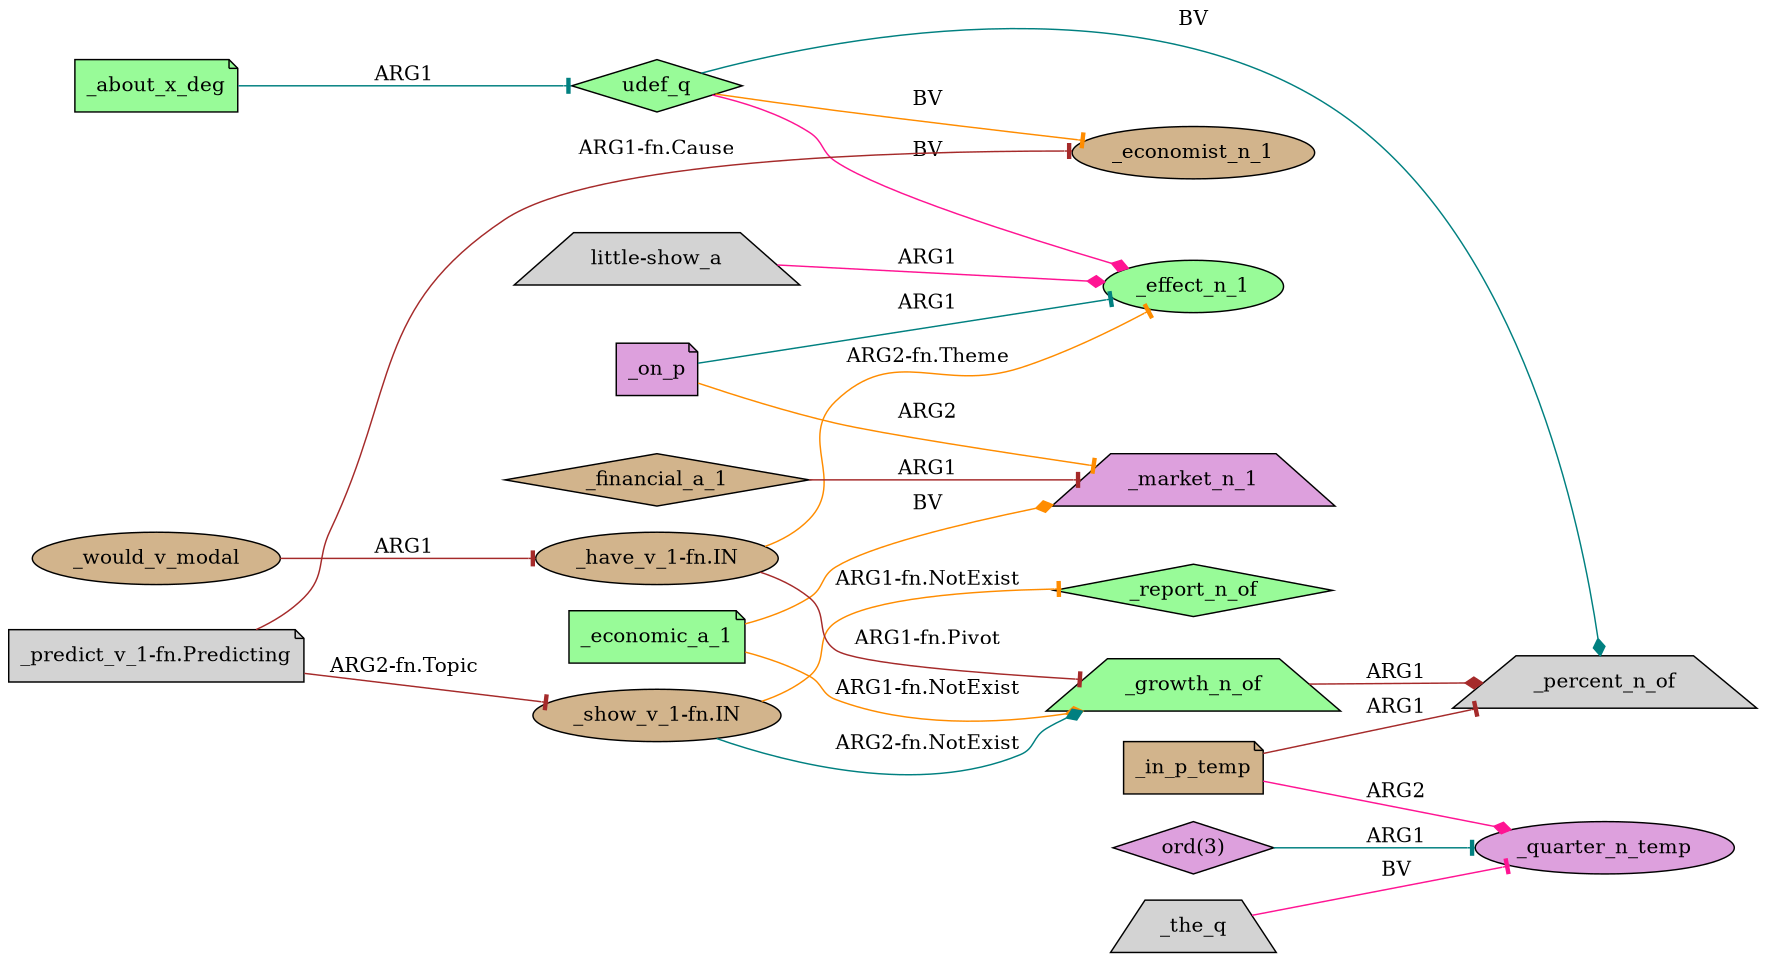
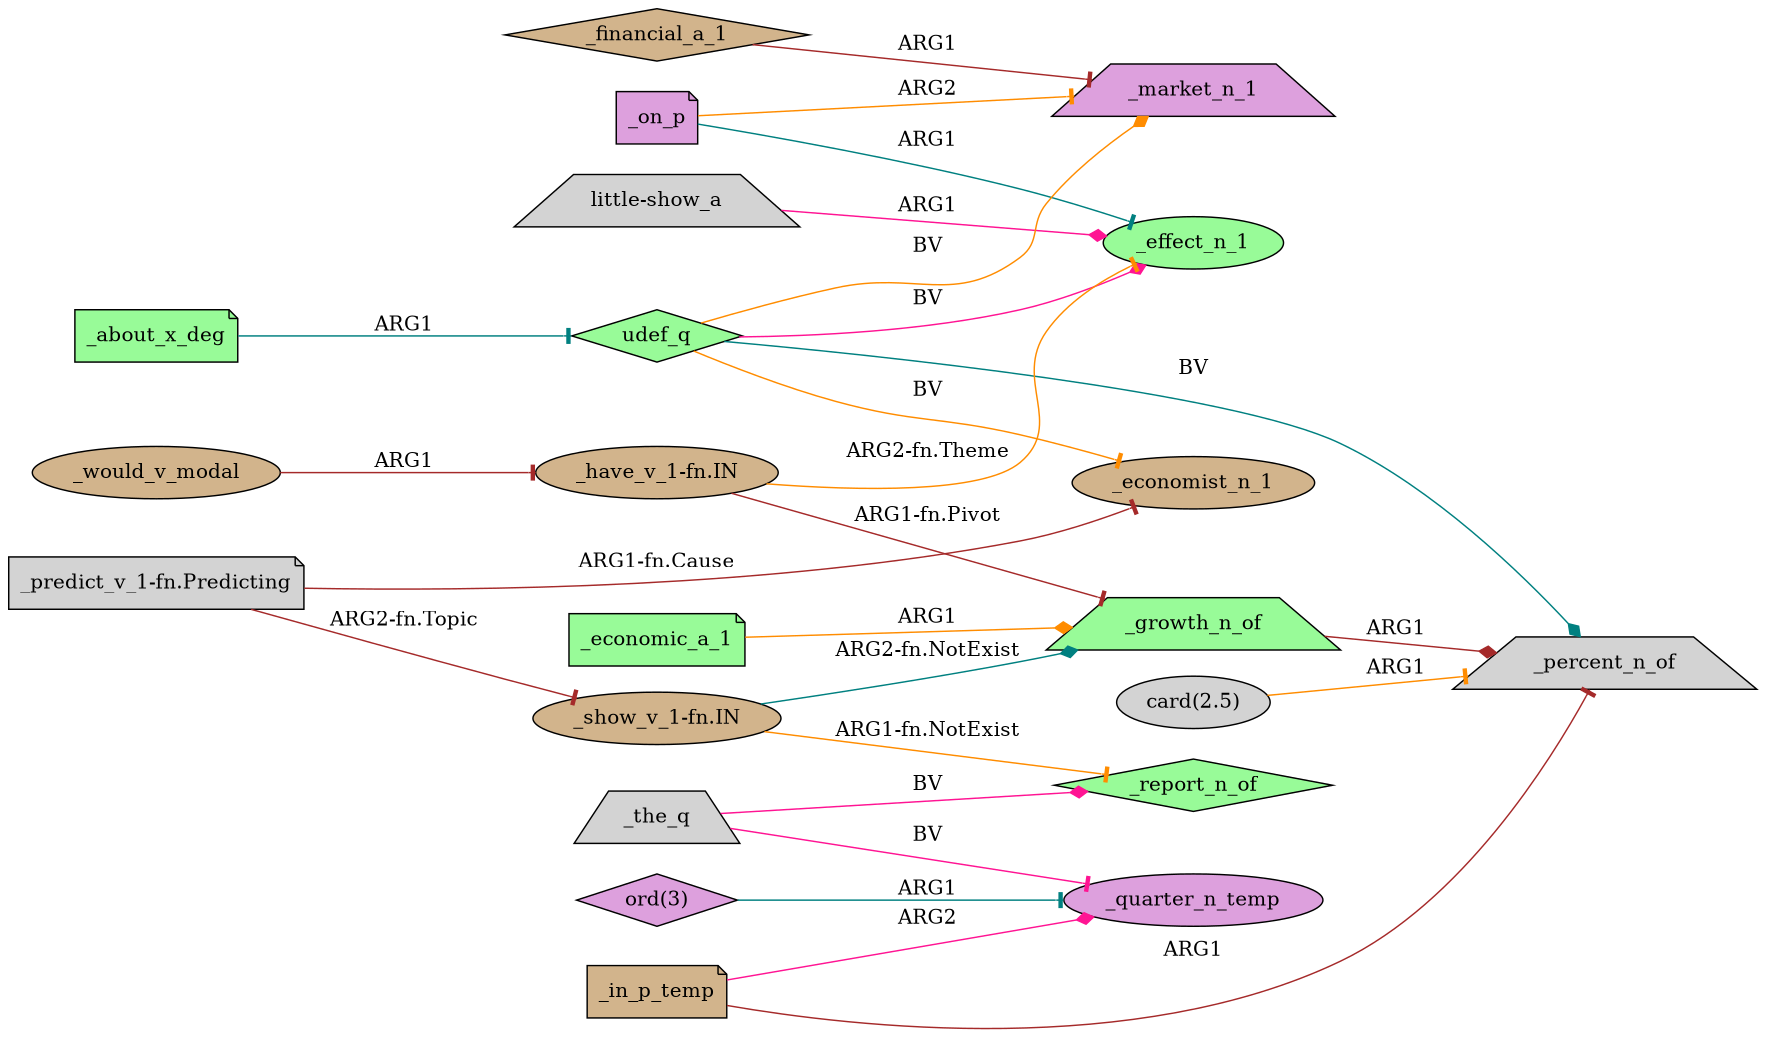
edge "_economic_a_1" -> "_market_n_1": now "udef_q" -> "_market_n_1"
edge "_economic_a_1" -> "_growth_n_of": label "ARG1-fn.NotExist" -> "ARG1"
node "card(2.5)": added
edge "_the_q" -> "_report_n_of": added, label "BV"
